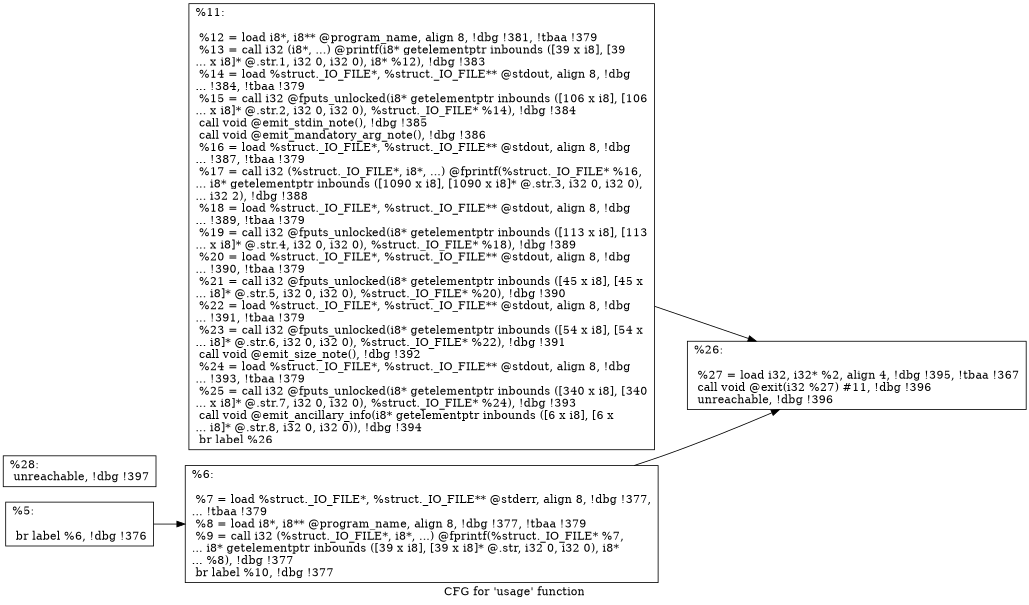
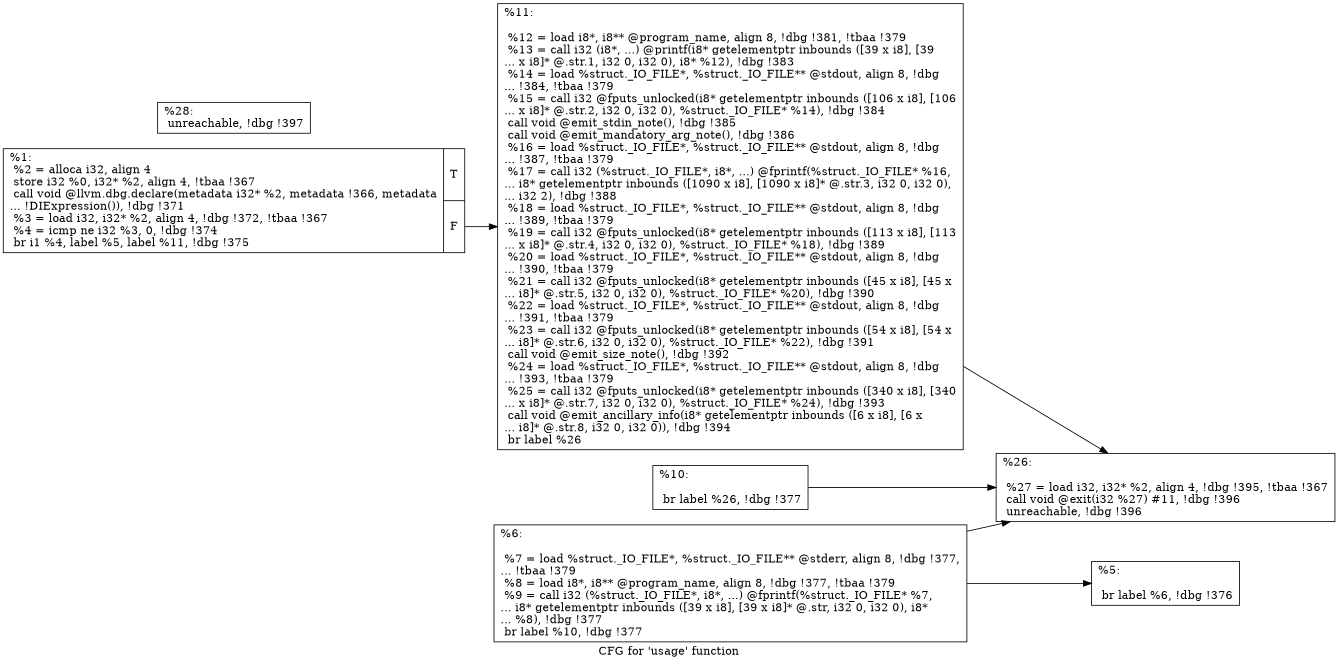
node "%1:": added
node "%10:": added
edge "%5:" -> "%6:": reversed
